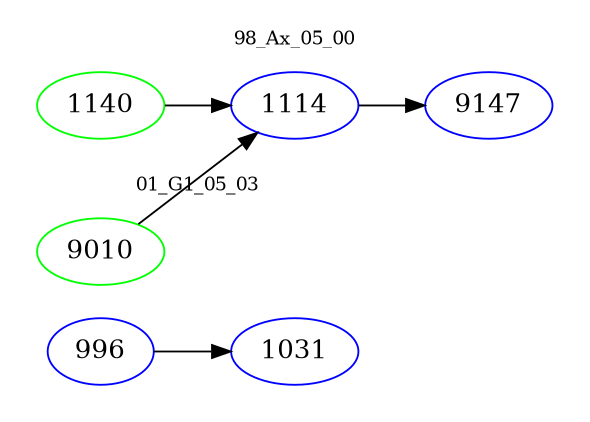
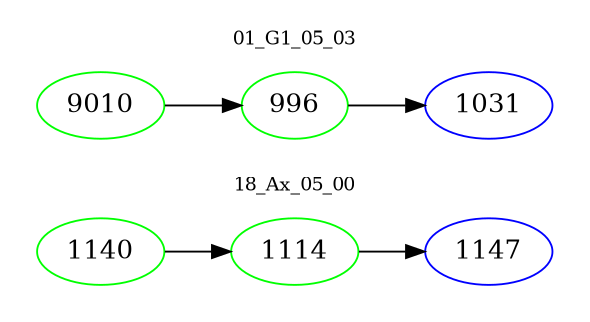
cluster "98_Ax_05_00": label "98_Ax_05_00" -> "18_Ax_05_00"
node "1114": color blue -> green
node "9147": label "9147" -> "1147"
edge "9010" -> "1114": now "9010" -> "996"
node "996": color blue -> green
